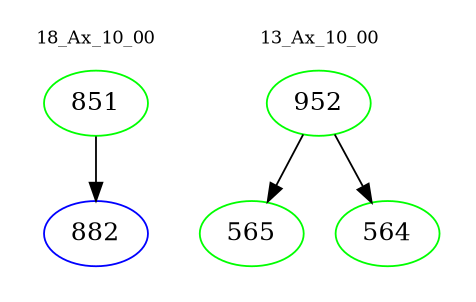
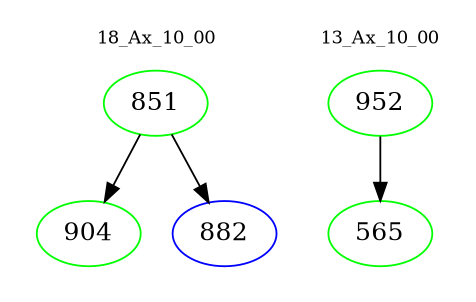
node "904": added
node "564": removed
